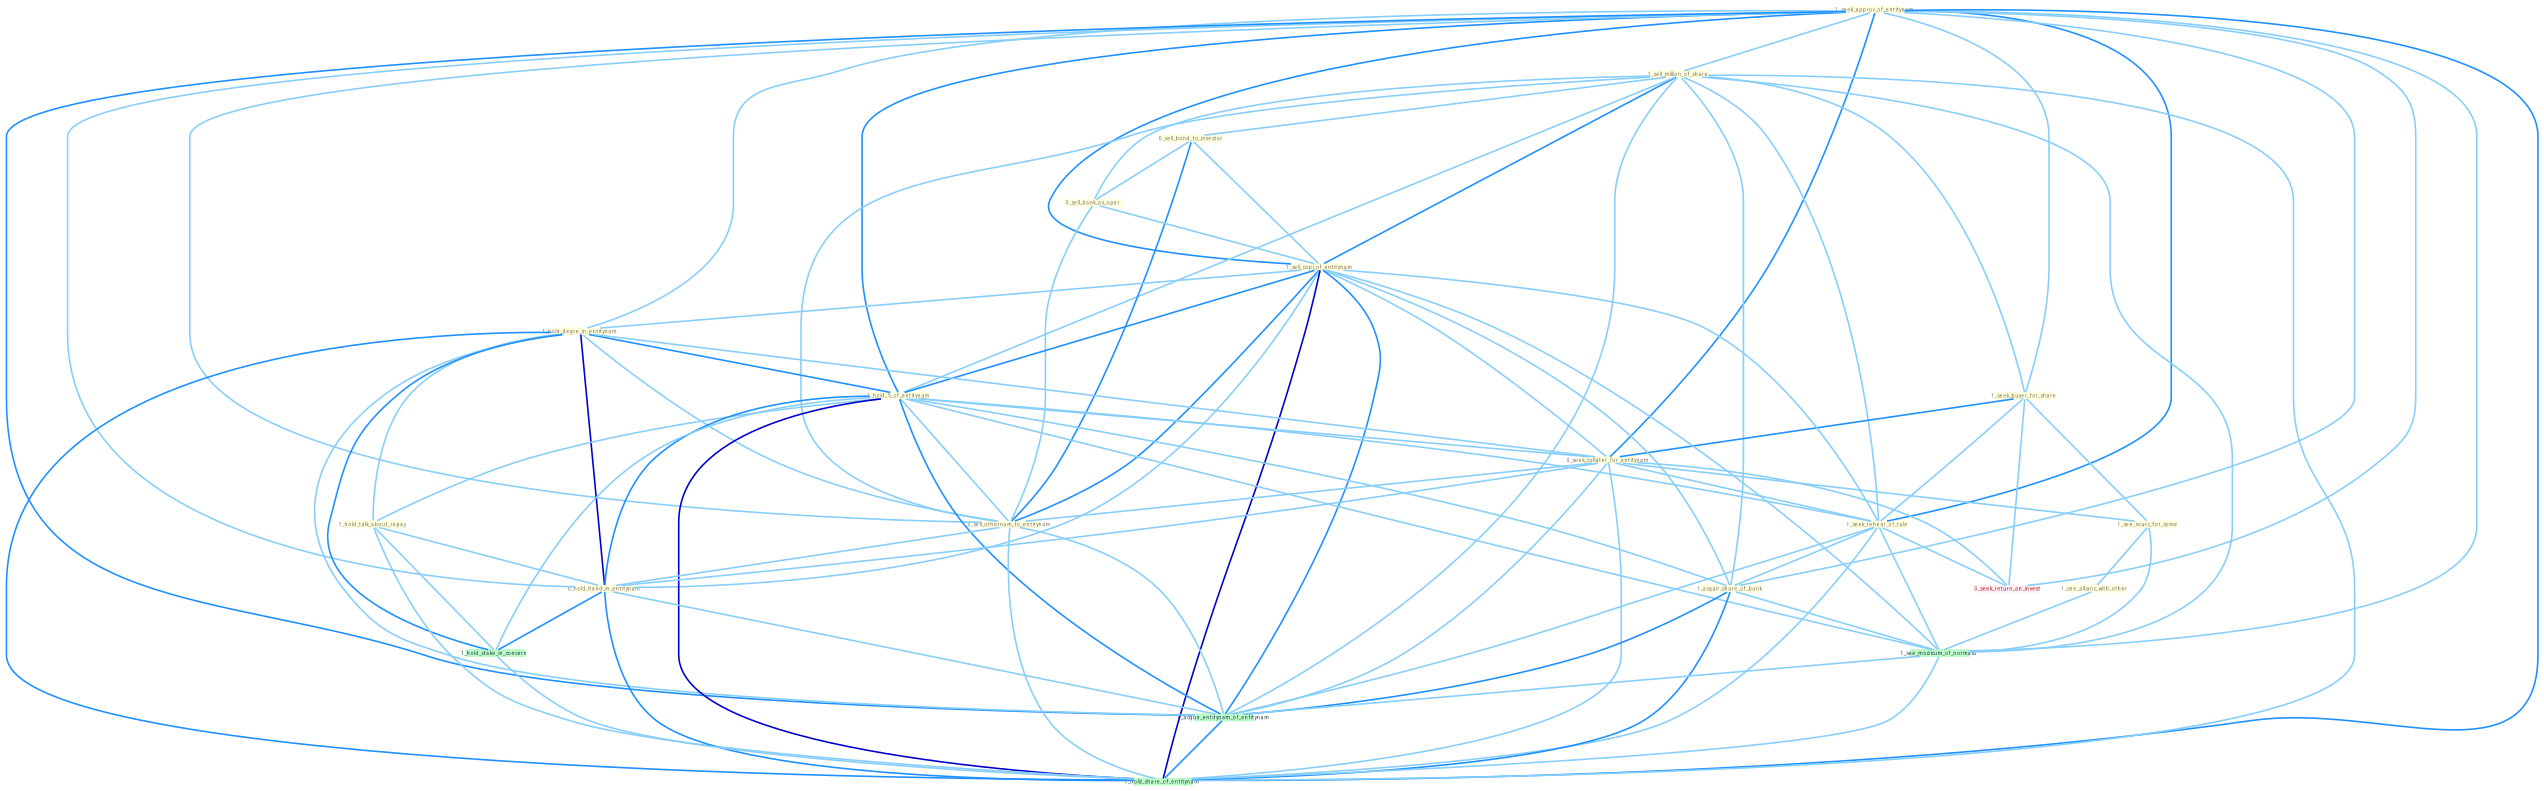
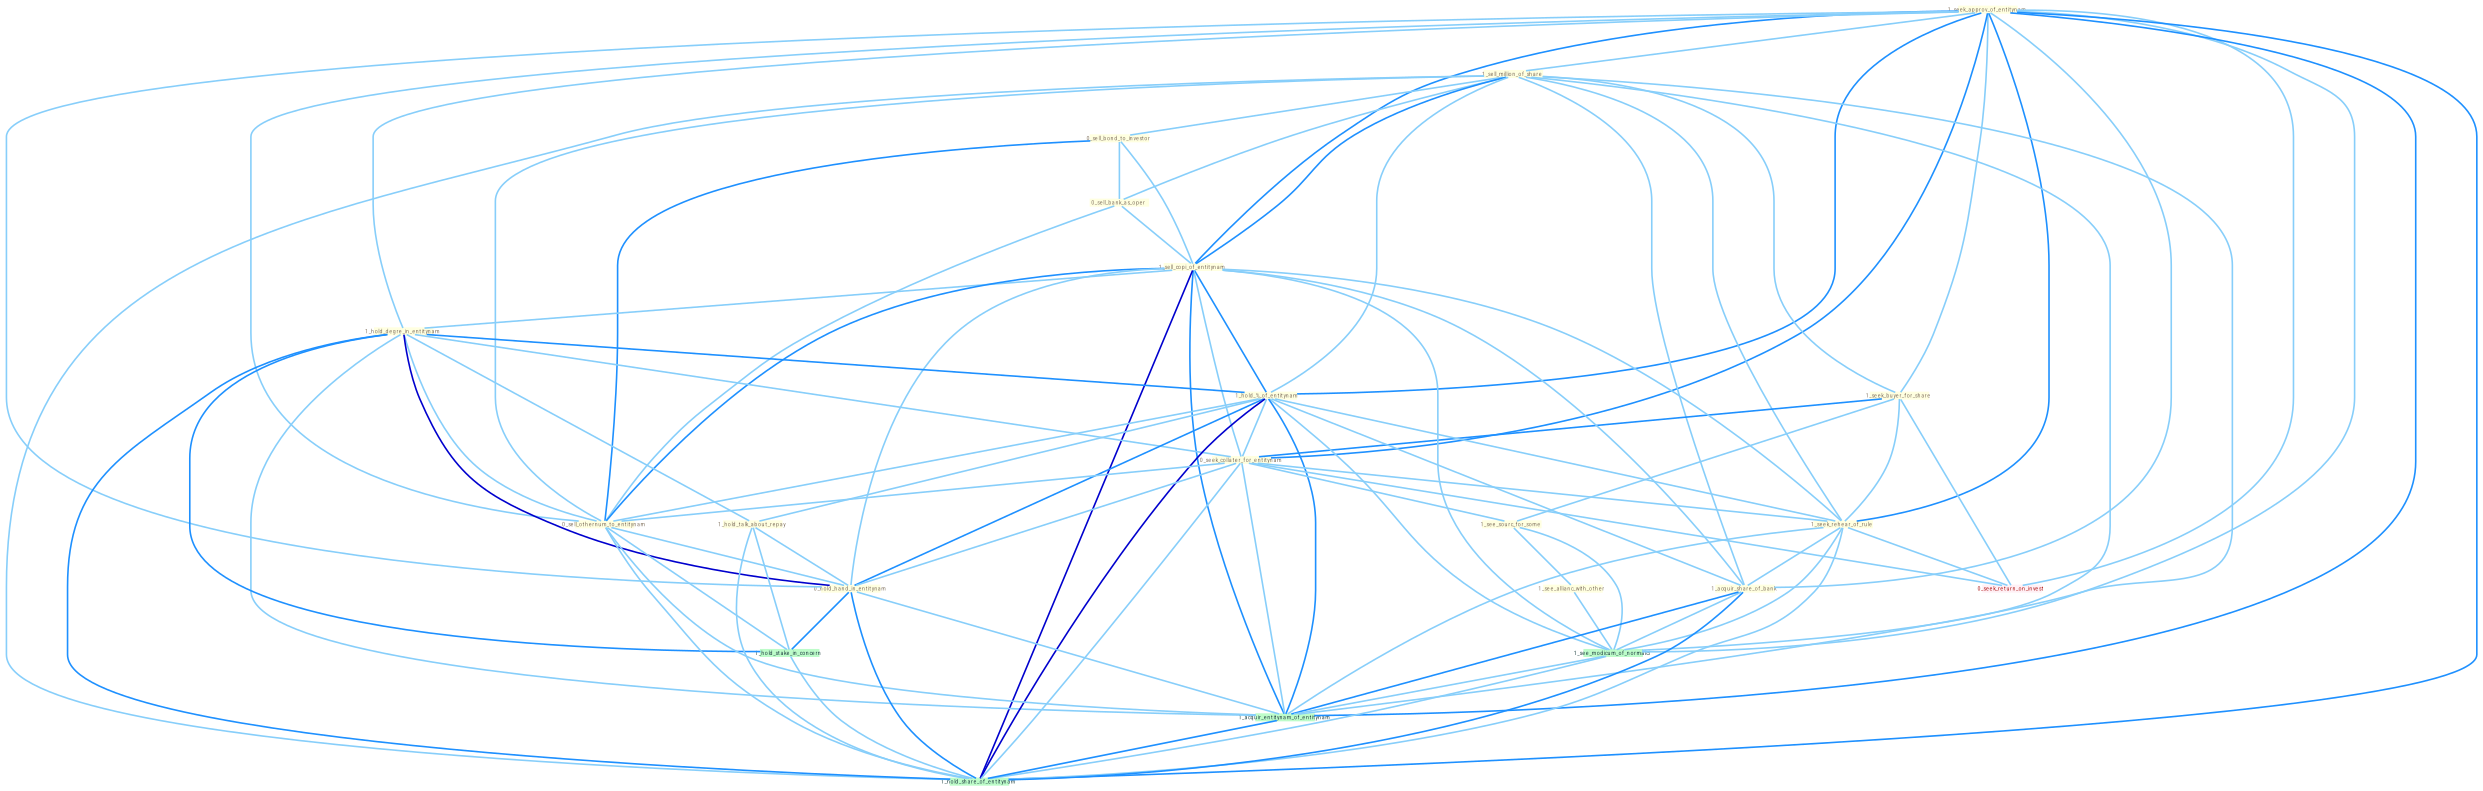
edge "1_hold_%_of_entitynam" -- "1_hold_stake_in_concern": now "0_sell_othernum_to_entitynam" -- "1_hold_stake_in_concern"
